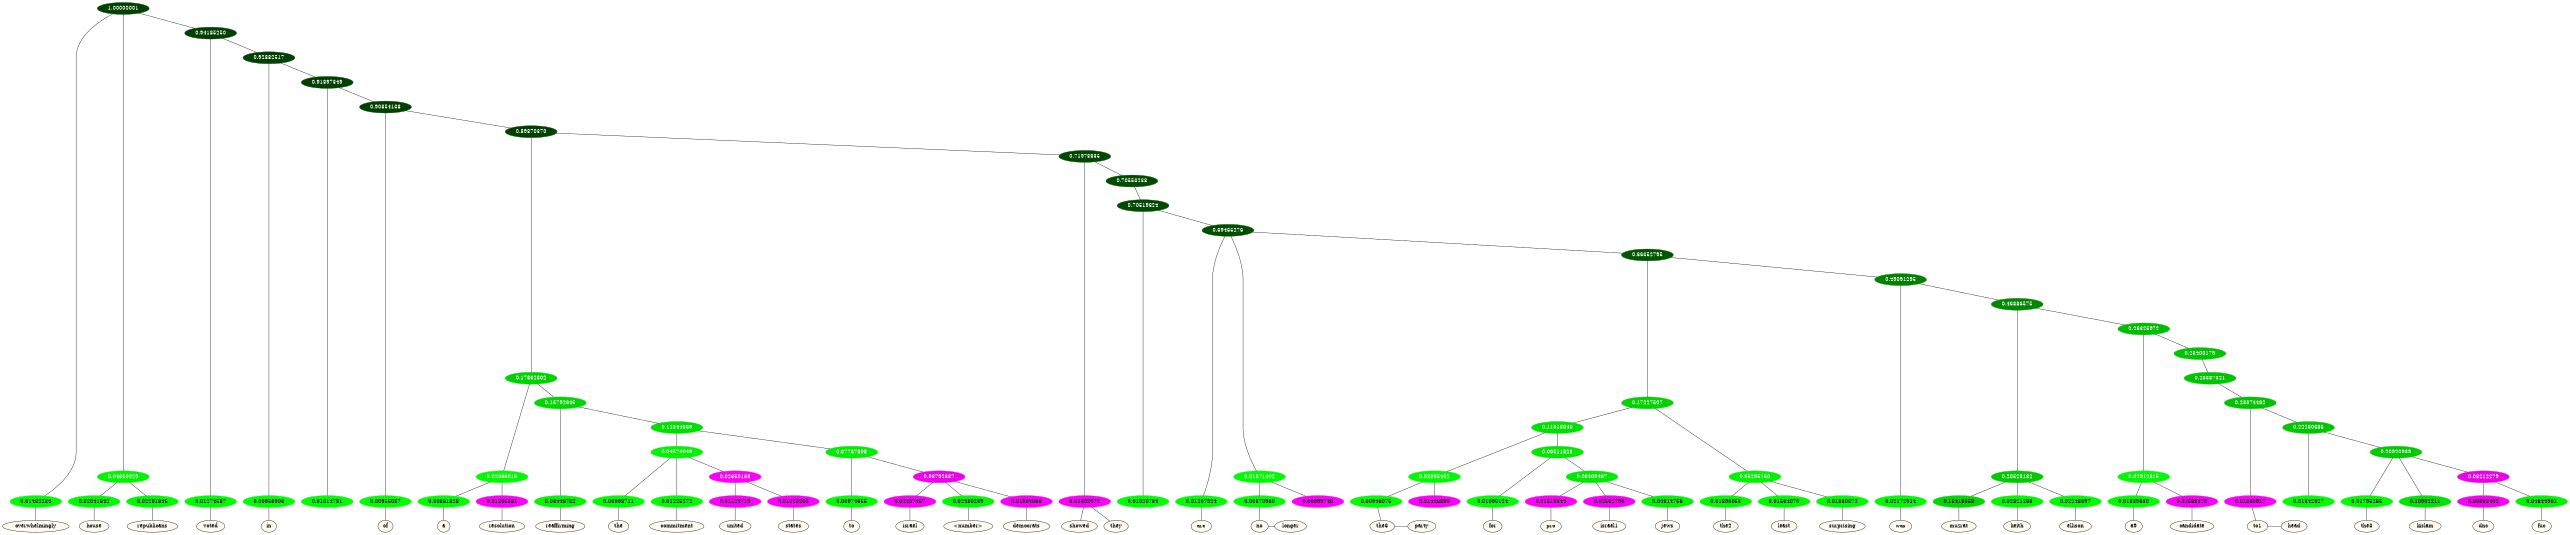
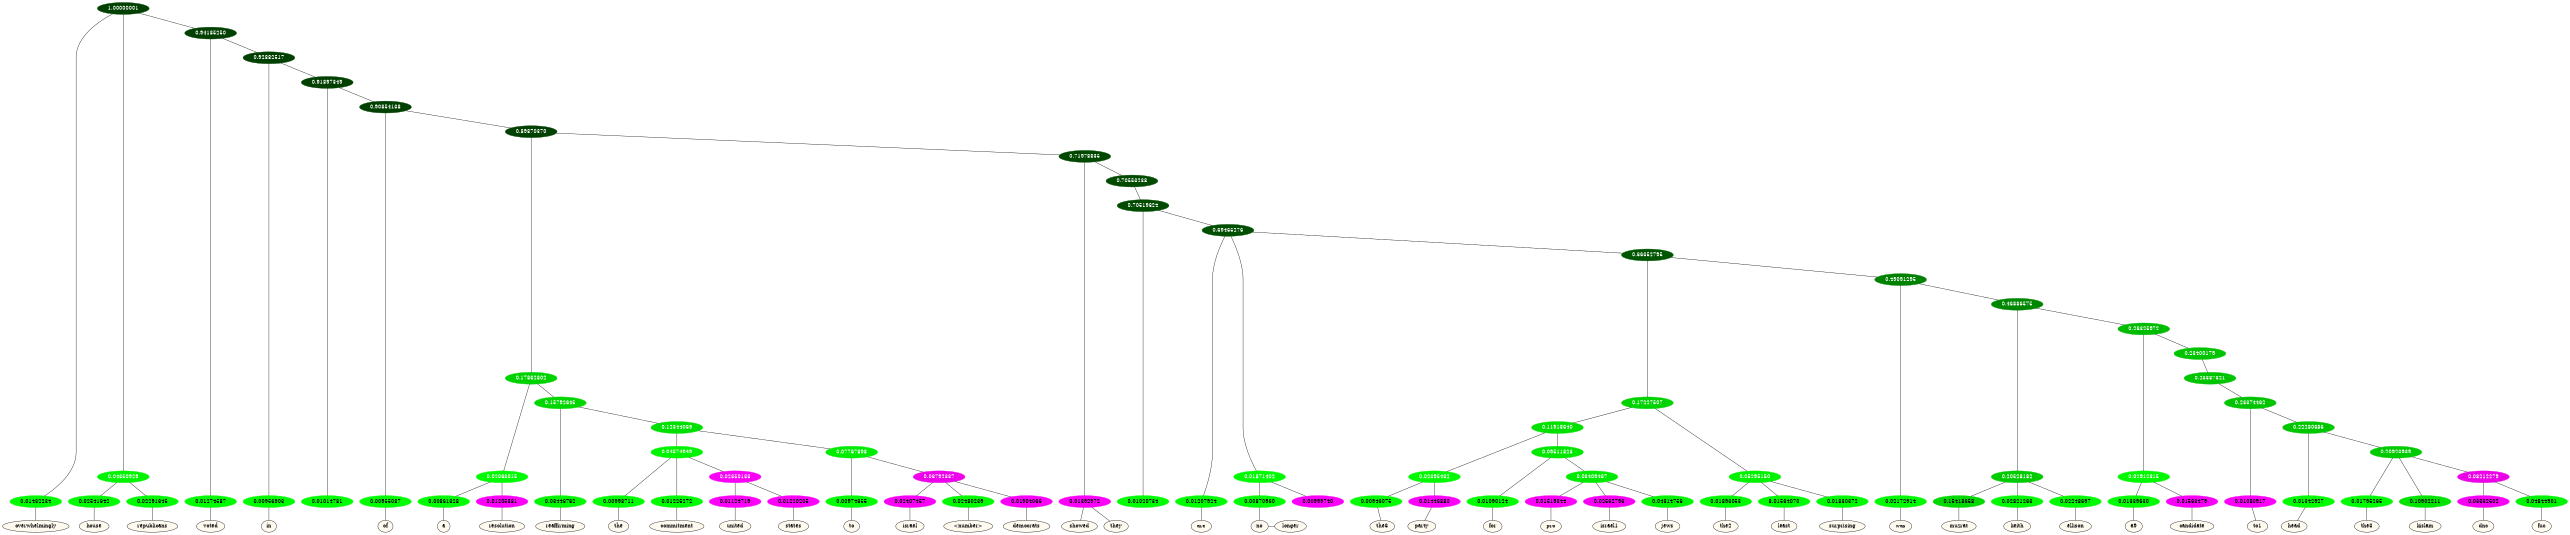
node "0.02041642": label "0.02041642" -> "0.02541642"
node "0.03362402": label "0.03362402" -> "0.03362502"
edge "the6" -- "party": now "0.01446880" -- "party"
edge "to1" -- "head": now "0.01342927" -- "head"
